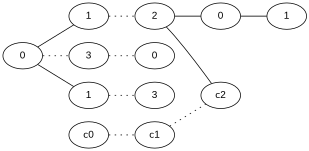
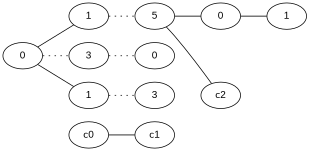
node "2": label "2" -> "5"
edge "c2" -- "c1": removed
edge "c0" -- "c1": style dotted -> solid
